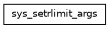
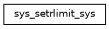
node "sys_setrlimit_args": label "sys_setrlimit_args" -> "sys_setrlimit_sys"
